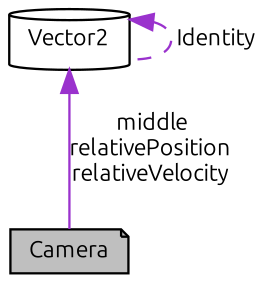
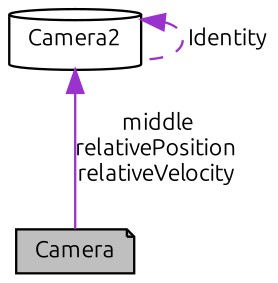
node "Vector2": label "Vector2" -> "Camera2"
